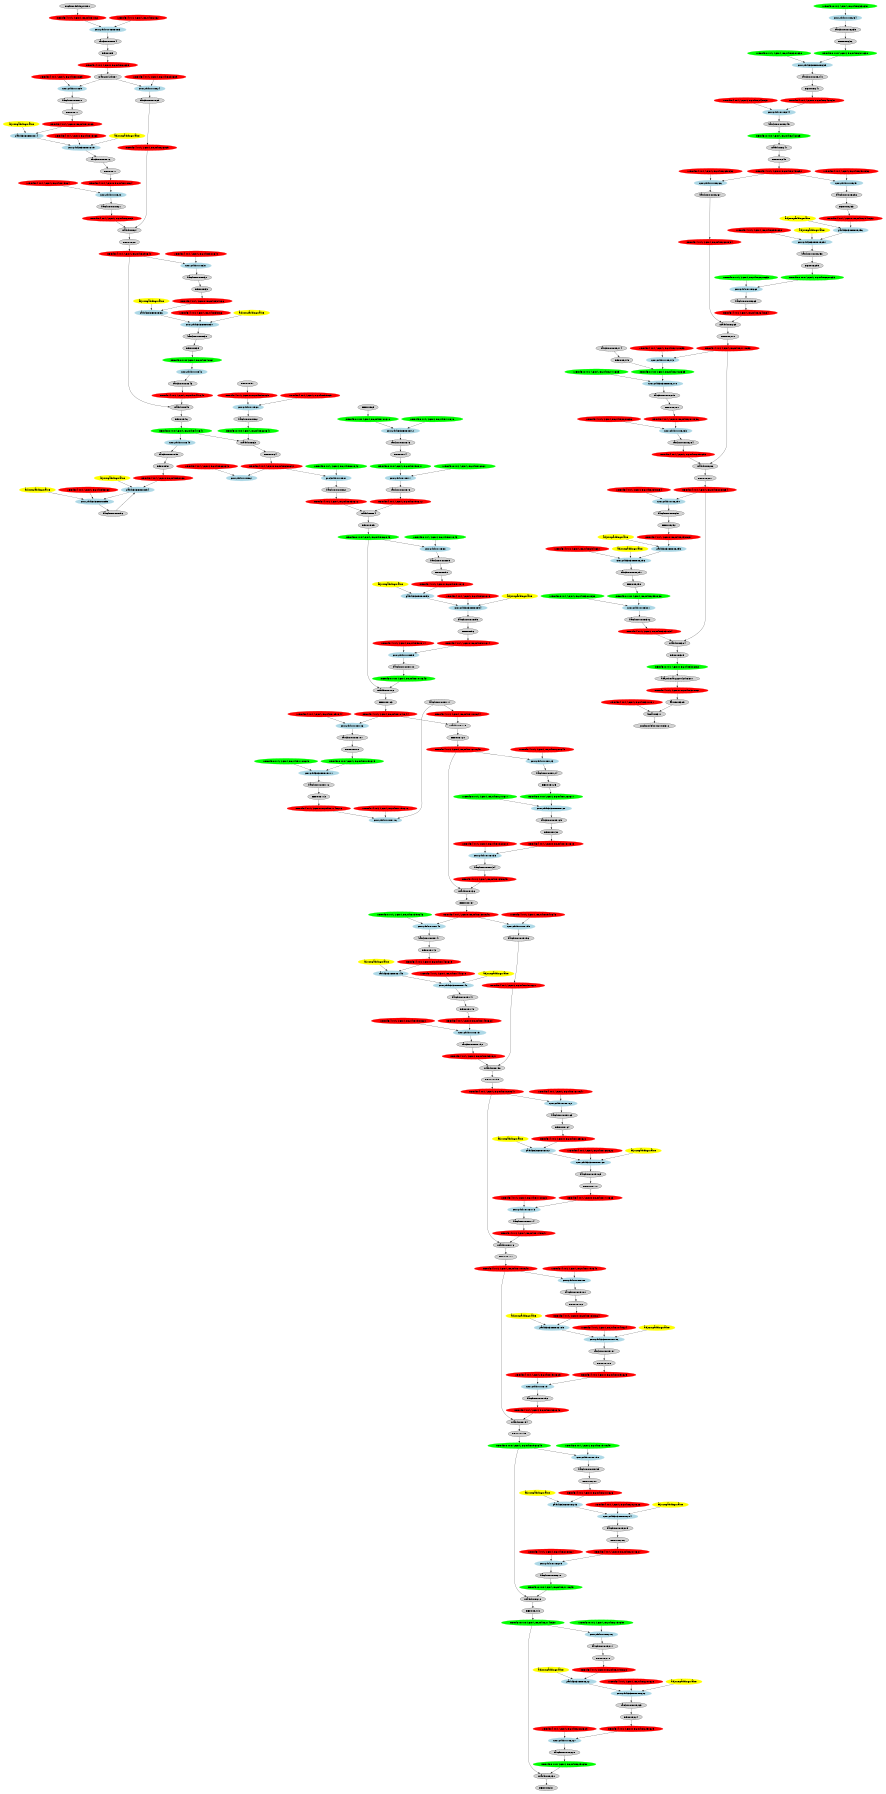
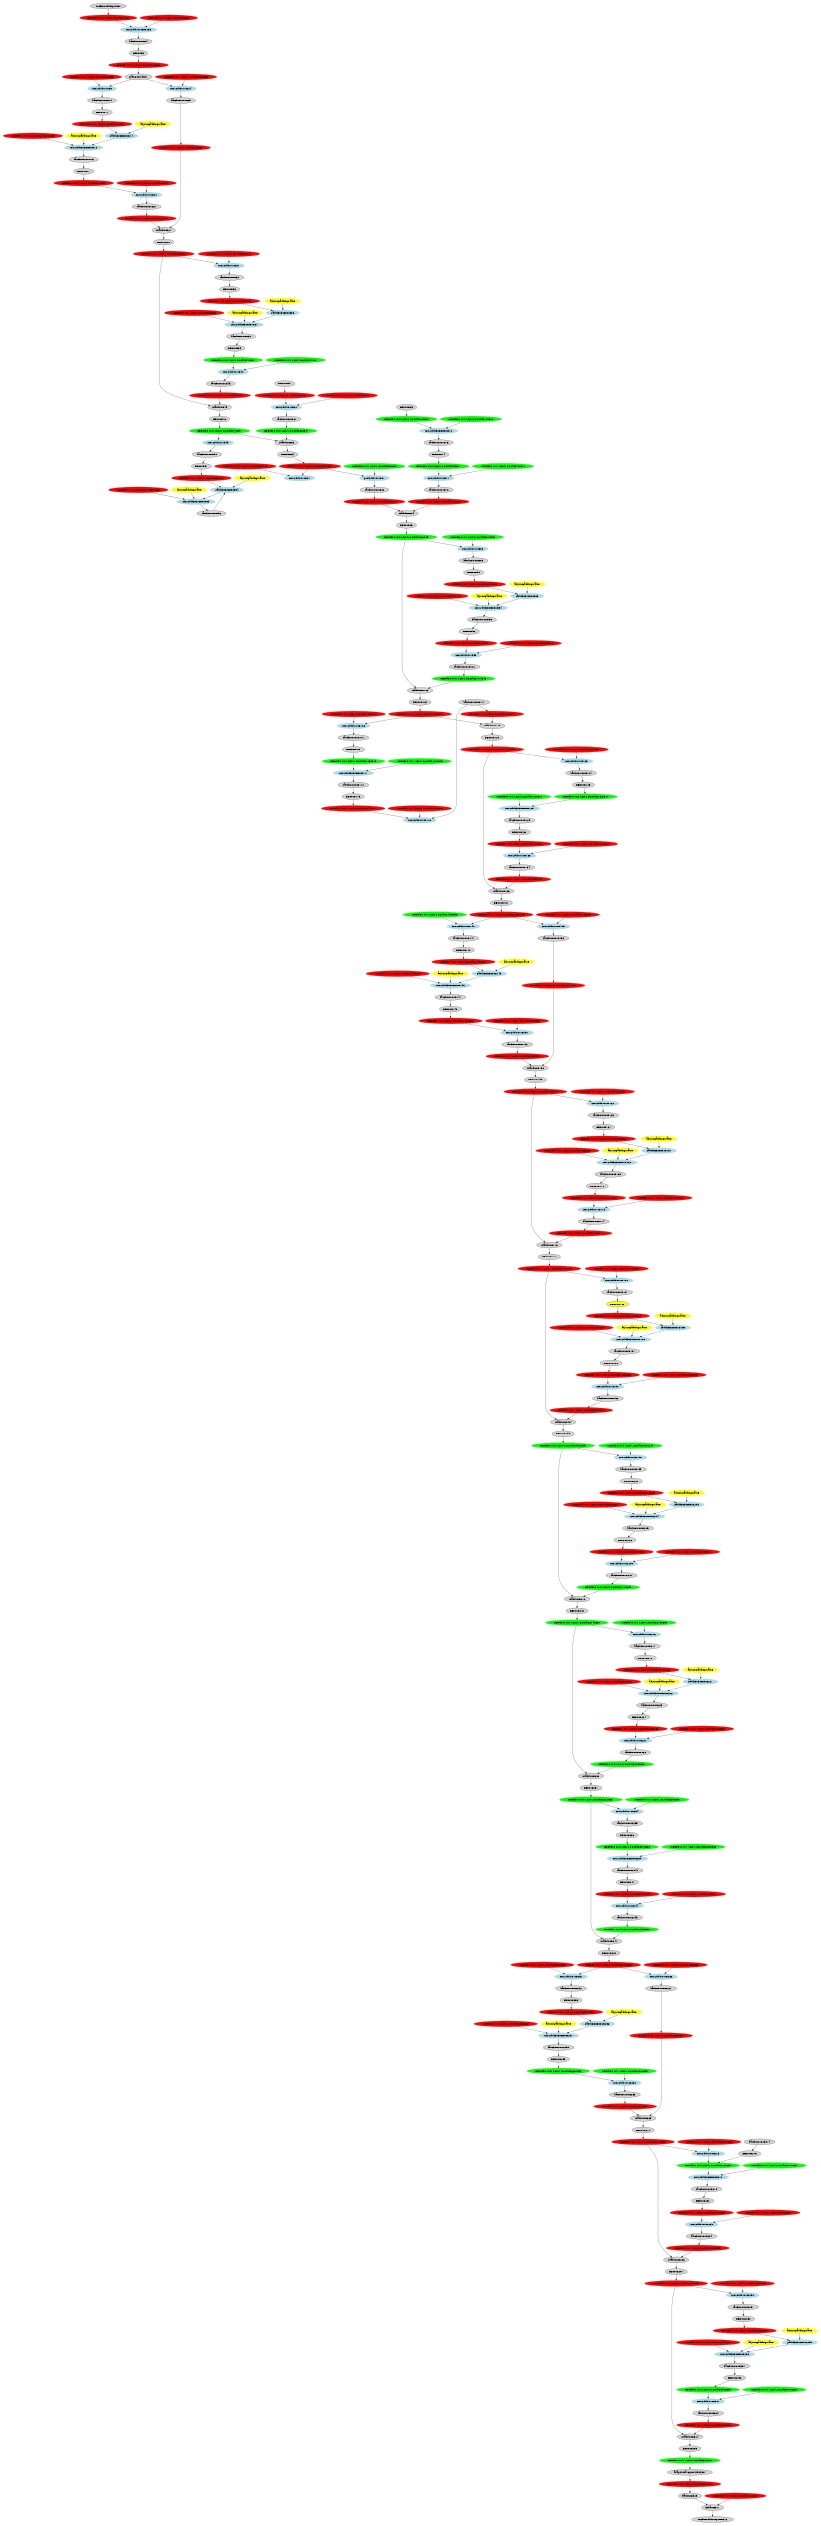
node "WFQ_[B:8 M:S SGN:S PC:Y]_#41_G7": added
node "RELU_#182": fillcolor lightgrey -> yellow
node "AFQ_[B:8 M:A SGN:S PC:N]_#232_G51": added
